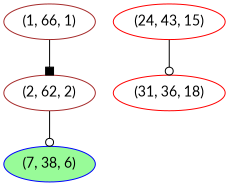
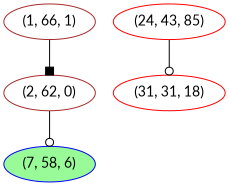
node "(24, 43, 15)": label "(24, 43, 15)" -> "(24, 43, 85)"
node "(2, 62, 2)": label "(2, 62, 2)" -> "(2, 62, 0)"
node "(31, 36, 18)": label "(31, 36, 18)" -> "(31, 31, 18)"
node "(7, 38, 6)": label "(7, 38, 6)" -> "(7, 58, 6)"
